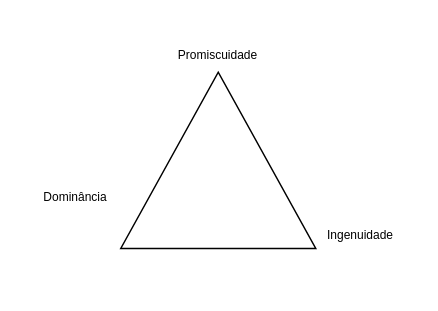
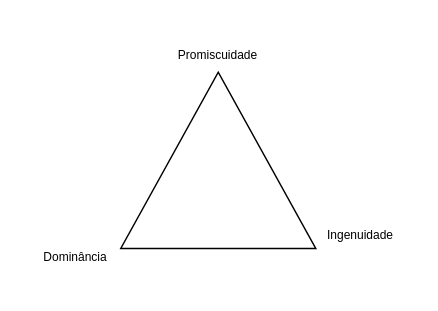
node "Dominância": moved (76, 196) -> (76, 256)
